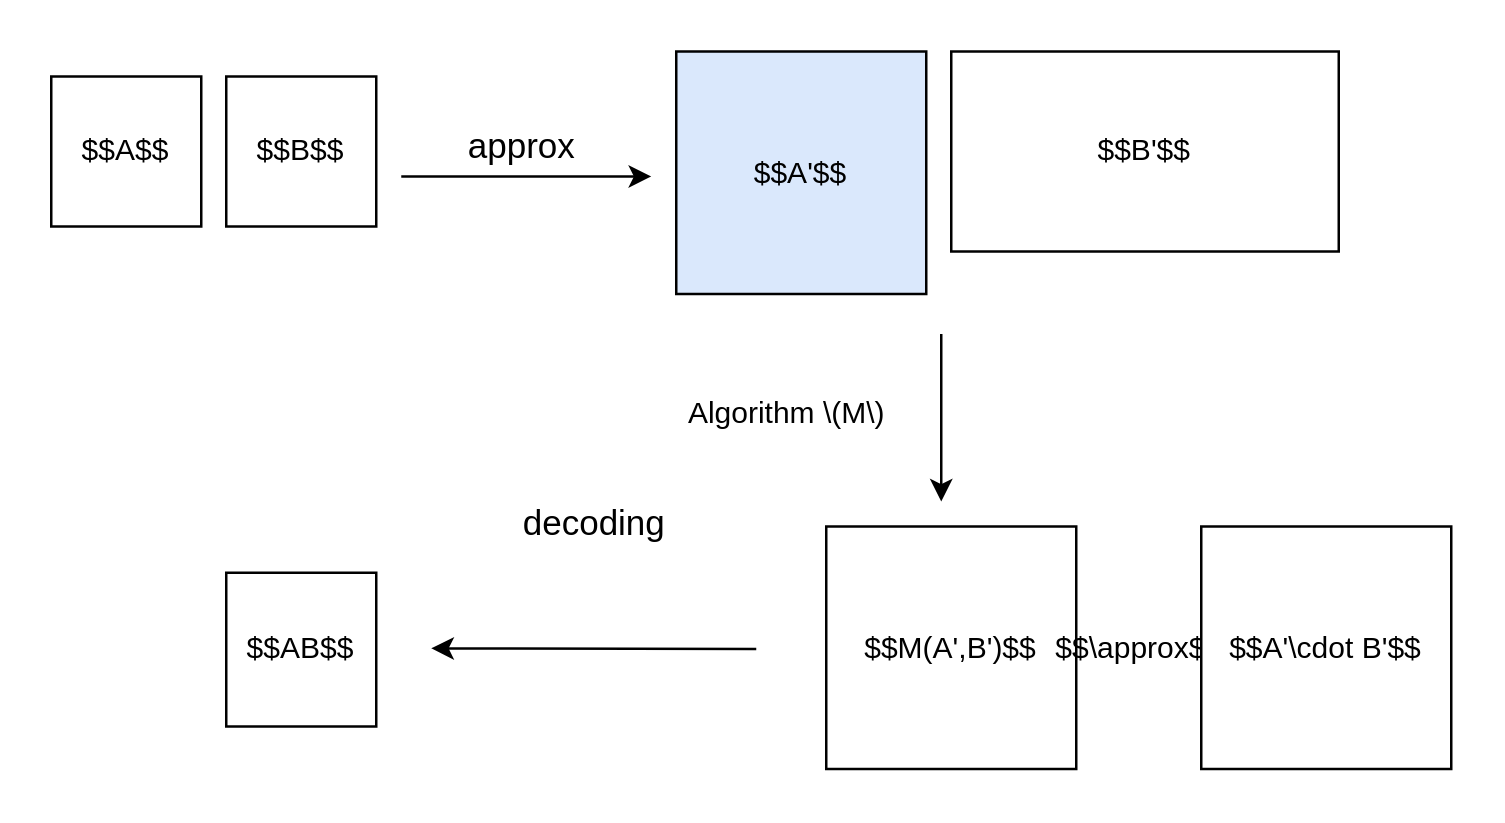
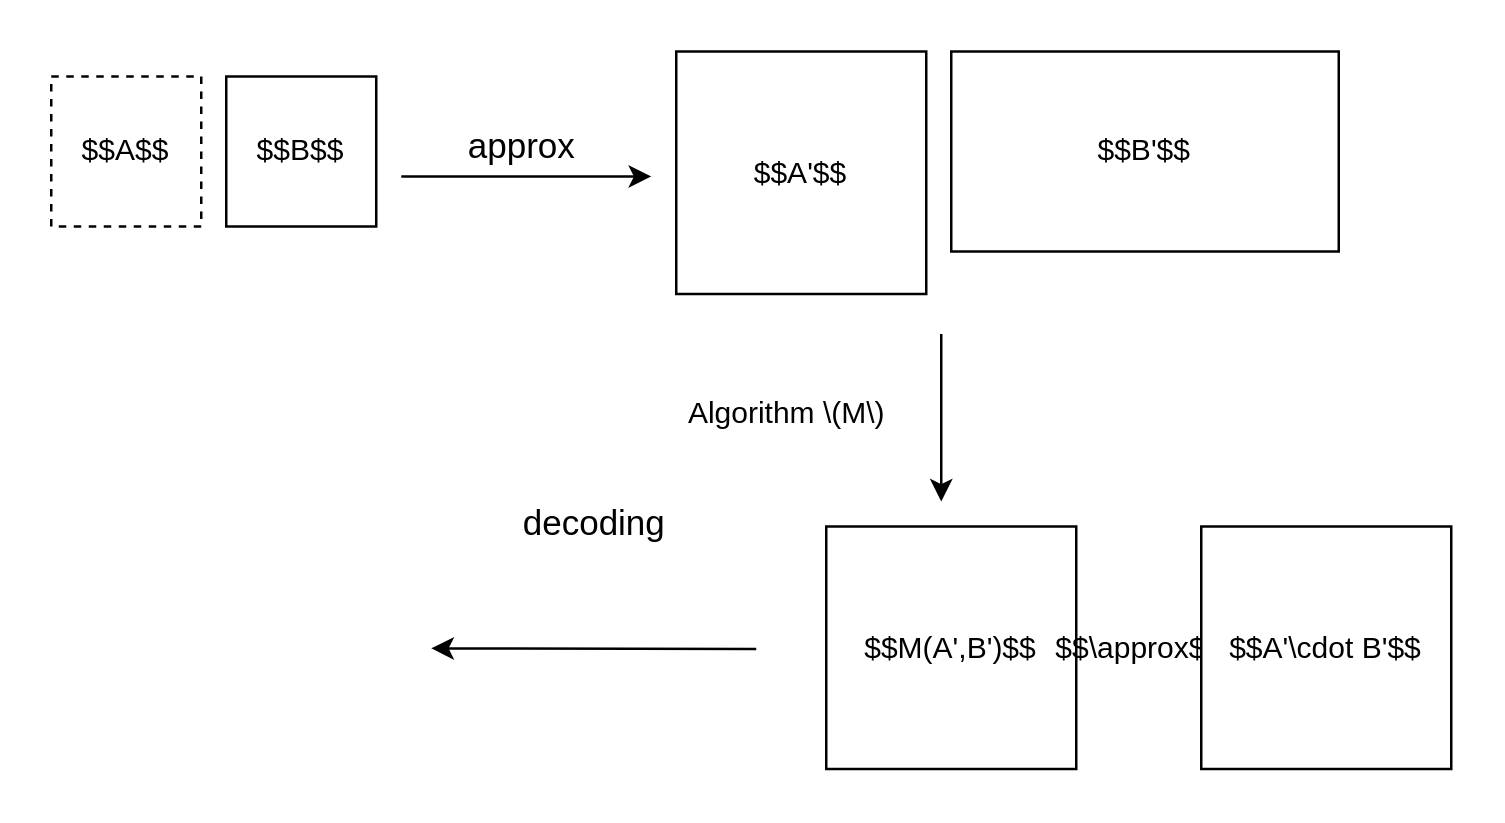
node "$$A$$": style solid -> dashed
node "$$A'$$": fillcolor #dae8fc -> #ffffff
node "$$AB$$": removed
